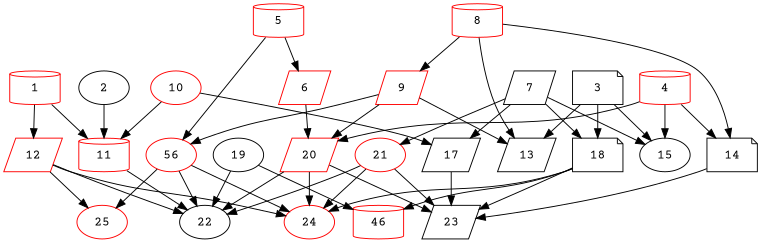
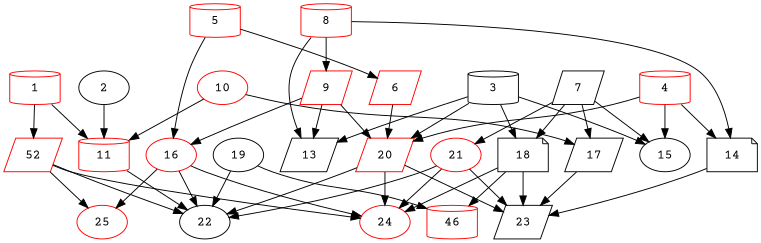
node "3": shape note -> cylinder
edge "3" -> "20": added
node "12": label "12" -> "52"
node "56": label "56" -> "16"
